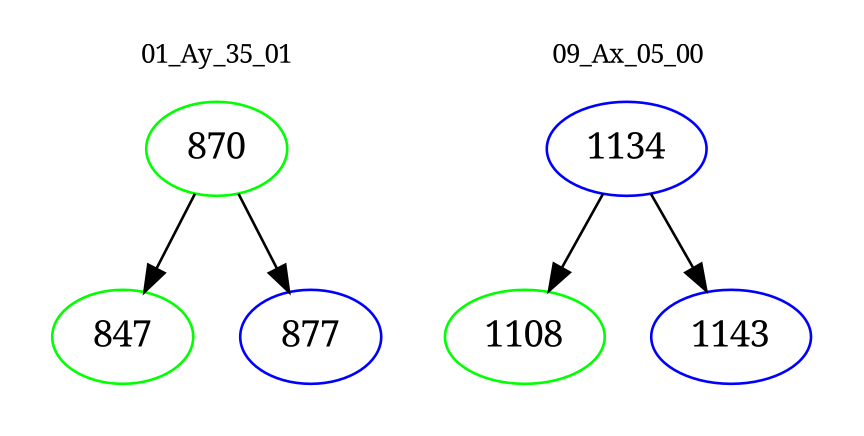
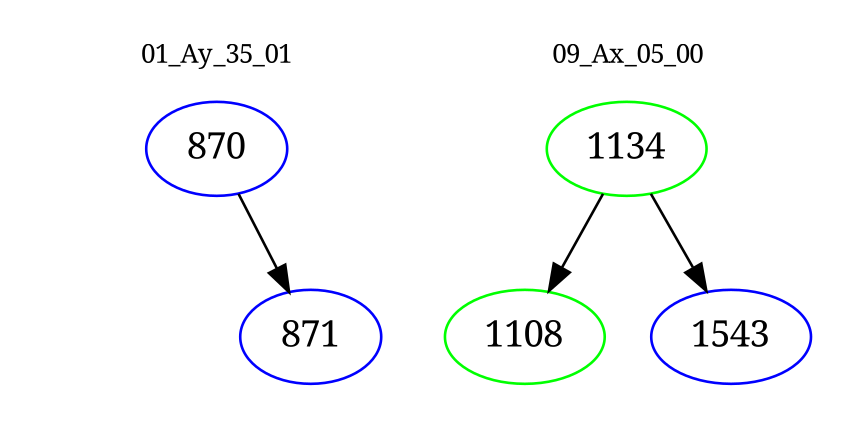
node "870": color green -> blue
node "1134": color blue -> green
node "847": removed
node "877": label "877" -> "871"
node "1143": label "1143" -> "1543"
